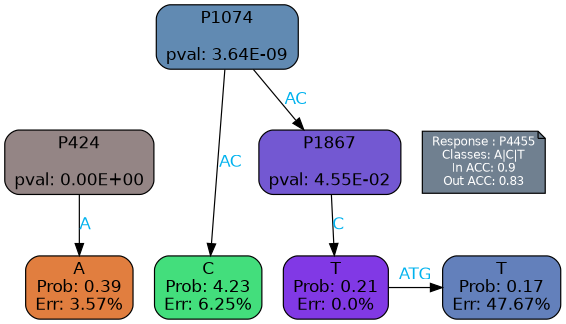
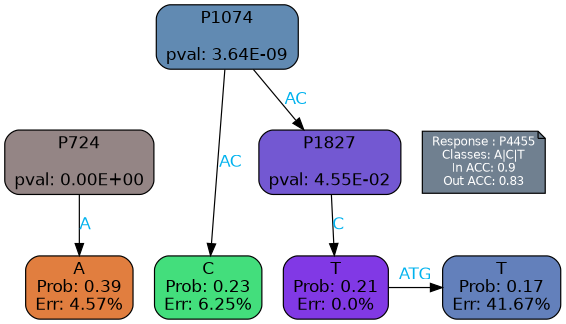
node "P424 pval: 0.00E+00": label "P424 pval: 0.00E+00" -> "P724 pval: 0.00E+00"
node "P1867 pval: 4.55E-02": label "P1867 pval: 4.55E-02" -> "P1827 pval: 4.55E-02"
node "A Prob: 0.39 Err: 3.57%": label "A Prob: 0.39 Err: 3.57%" -> "A Prob: 0.39 Err: 4.57%"
node "C Prob: 4.23 Err: 6.25%": label "C Prob: 4.23 Err: 6.25%" -> "C Prob: 0.23 Err: 6.25%"
node "T Prob: 0.17 Err: 47.67%": label "T Prob: 0.17 Err: 47.67%" -> "T Prob: 0.17 Err: 41.67%"
